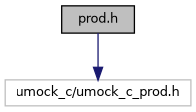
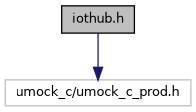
node "prod.h": label "prod.h" -> "iothub.h"
